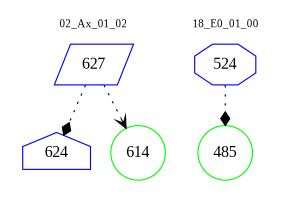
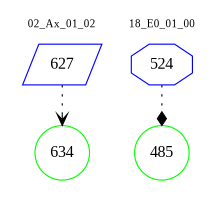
node "624": removed
node "614": label "614" -> "634"
